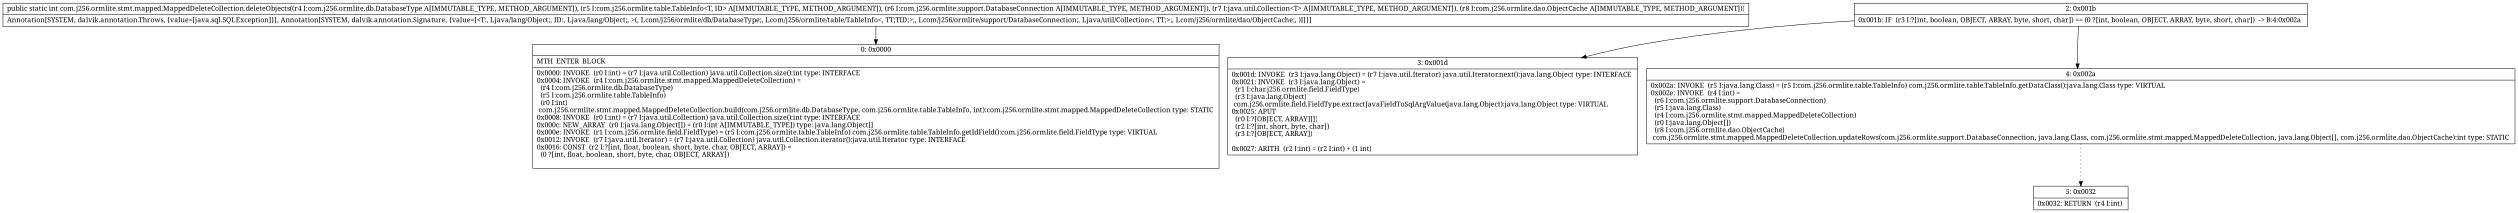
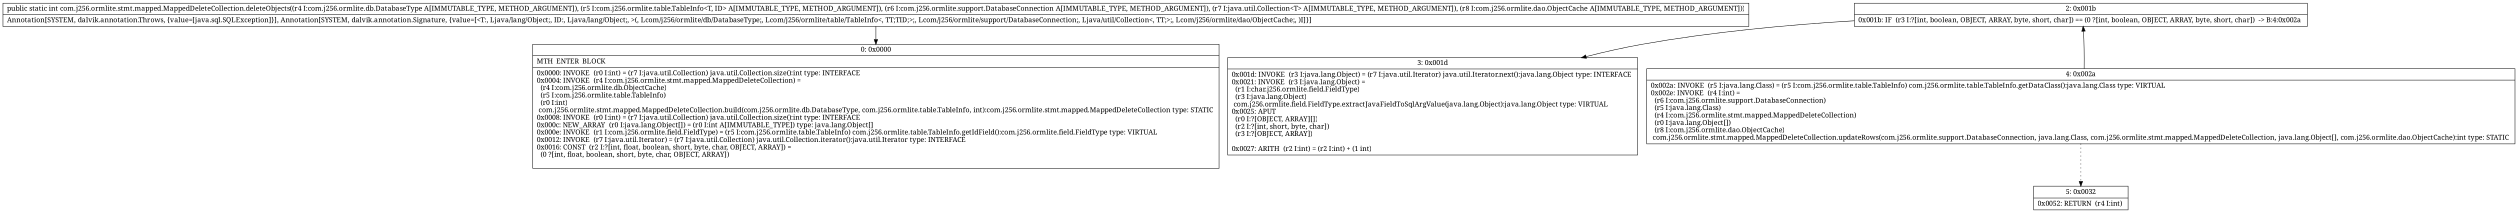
edge "2: 0x001b" -> "4: 0x002a": reversed
node "0: 0x0000": text "(r4 I:com.j256.ormlite.db.DatabaseType)" -> "(r4 I:com.j256.ormlite.db.ObjectCache)"
node "5: 0x0032": text "0x0032: RETURN  (r4 I:int)" -> "0x0052: RETURN  (r4 I:int)"
